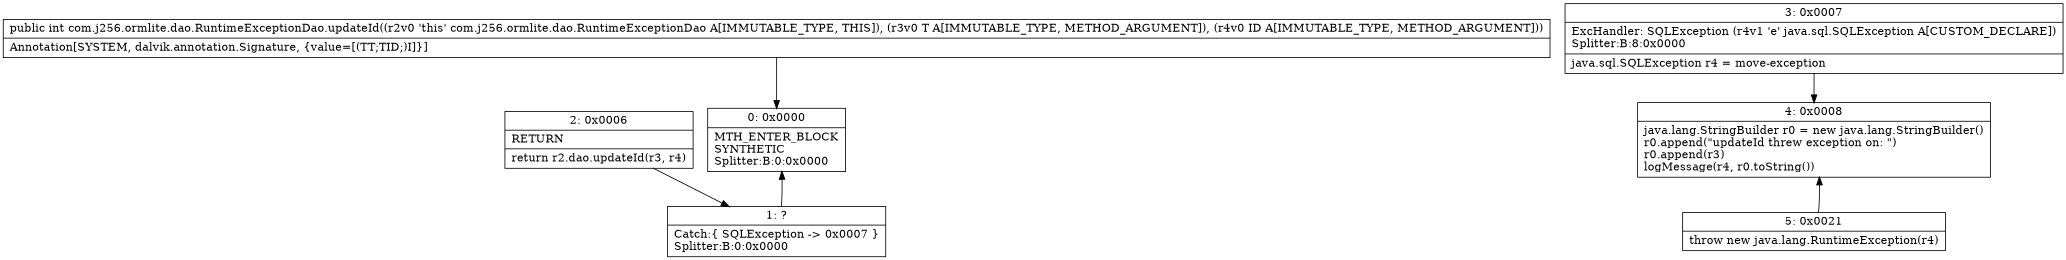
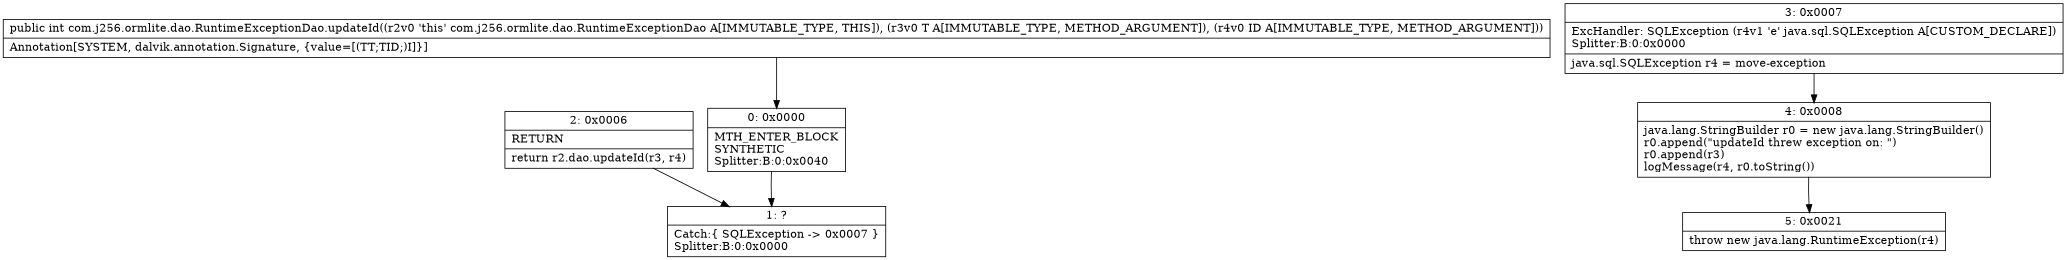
node "3: 0x0007": text "Splitter:B:8:0x0000" -> "Splitter:B:0:0x0000"
node "0: 0x0000": text "Splitter:B:0:0x0000" -> "Splitter:B:0:0x0040"
edge "1: ?" -> "0: 0x0000": reversed
edge "5: 0x0021" -> "4: 0x0008": reversed
